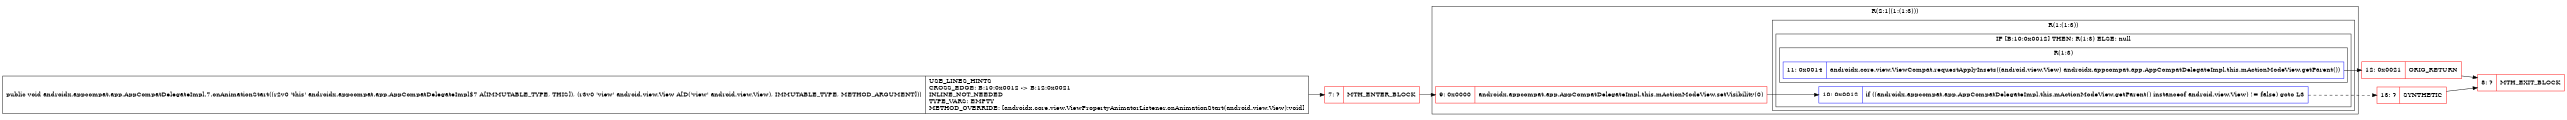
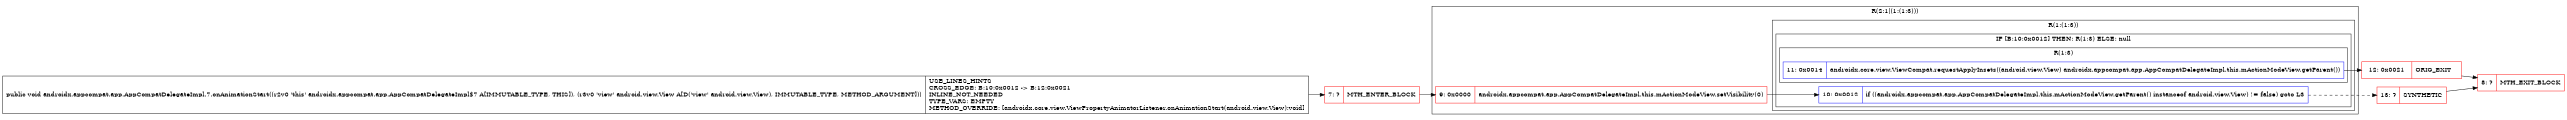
node "12: 0x0021": text "ORIG_RETURN" -> "ORIG_EXIT"
